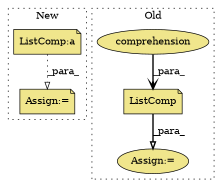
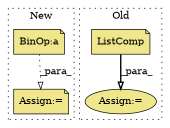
node "ListComp:a": label "ListComp:a" -> "BinOp:a"
node "comprehension": removed
